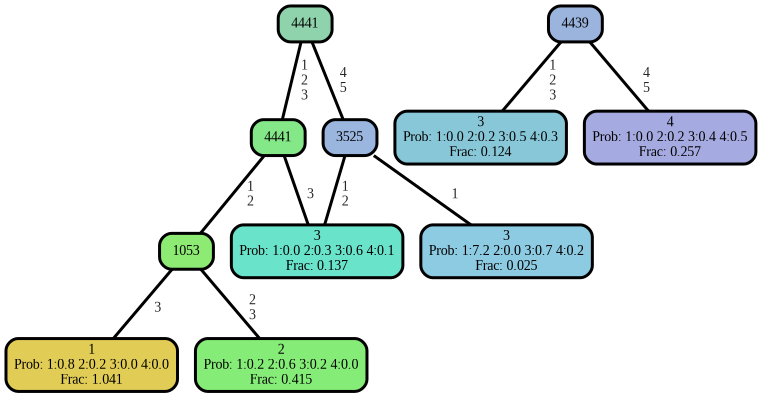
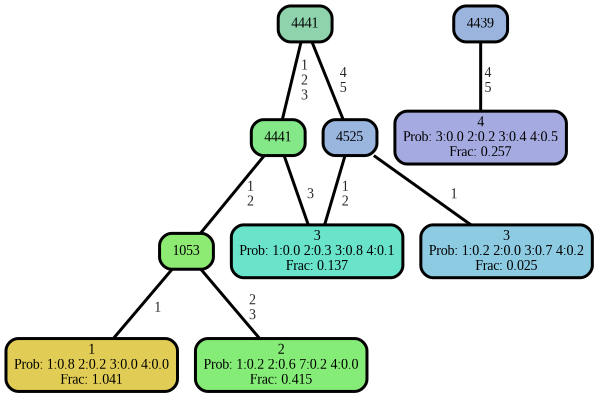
node "3525": label "3525" -> "4525"
node "3 Prob: 1:0.0 2:0.2 3:0.5 4:0.3 Frac: 0.124": removed
node "4 Prob: 1:0.0 2:0.2 3:0.4 4:0.5 Frac: 0.257": label "4 Prob: 1:0.0 2:0.2 3:0.4 4:0.5 Frac: 0.257" -> "4 Prob: 3:0.0 2:0.2 3:0.4 4:0.5 Frac: 0.257"
node "3 Prob: 1:0.0 2:0.3 3:0.6 4:0.1 Frac: 0.137": label "3 Prob: 1:0.0 2:0.3 3:0.6 4:0.1 Frac: 0.137" -> "3 Prob: 1:0.0 2:0.3 3:0.8 4:0.1 Frac: 0.137"
node "3 Prob: 1:7.2 2:0.0 3:0.7 4:0.2 Frac: 0.025": label "3 Prob: 1:7.2 2:0.0 3:0.7 4:0.2 Frac: 0.025" -> "3 Prob: 1:0.2 2:0.0 3:0.7 4:0.2 Frac: 0.025"
edge "1053" -- "1 Prob: 1:0.8 2:0.2 3:0.0 4:0.0 Frac: 1.041": label " 3" -> " 1"
node "2 Prob: 1:0.2 2:0.6 3:0.2 4:0.0 Frac: 0.415": label "2 Prob: 1:0.2 2:0.6 3:0.2 4:0.0 Frac: 0.415" -> "2 Prob: 1:0.2 2:0.6 7:0.2 4:0.0 Frac: 0.415"
